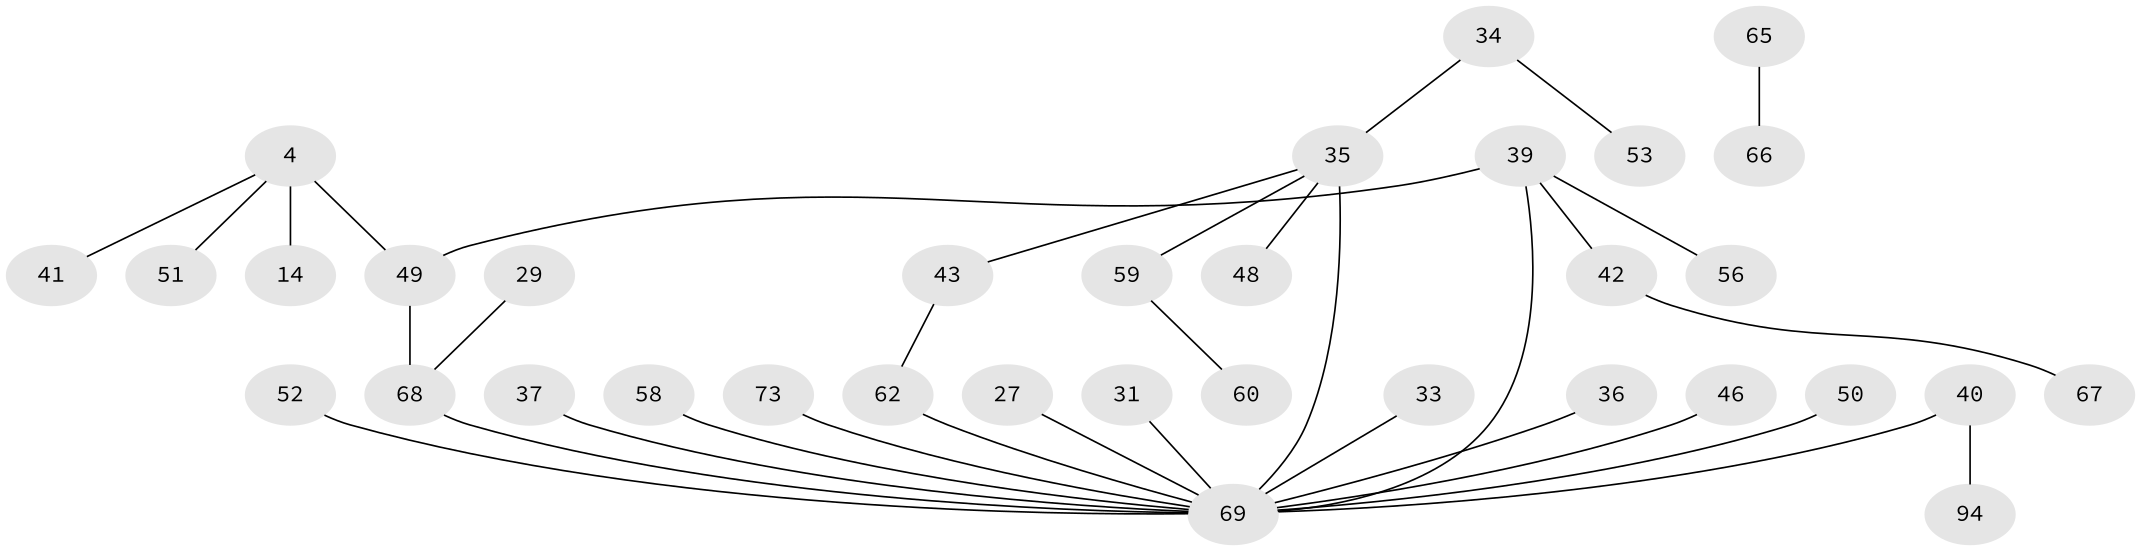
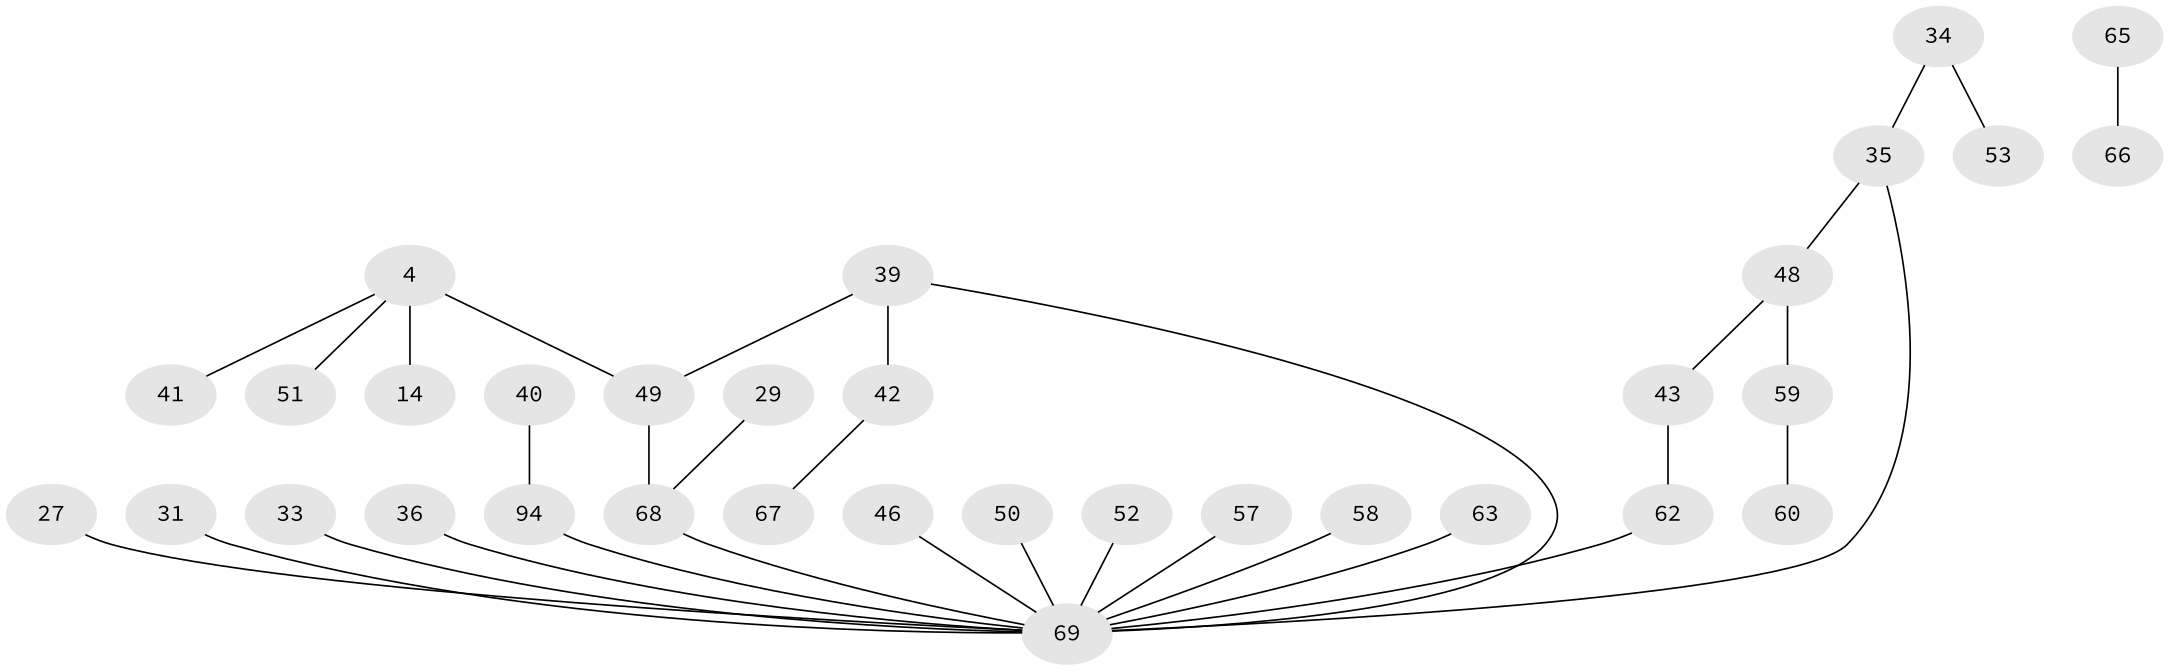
edge "35" -- "43": now "48" -- "43"
edge "35" -- "59": now "48" -- "59"
node "56": removed
node "37": label "37" -> "57"
node "73": label "73" -> "63"
edge "40" -- "69": now "94" -- "69"
